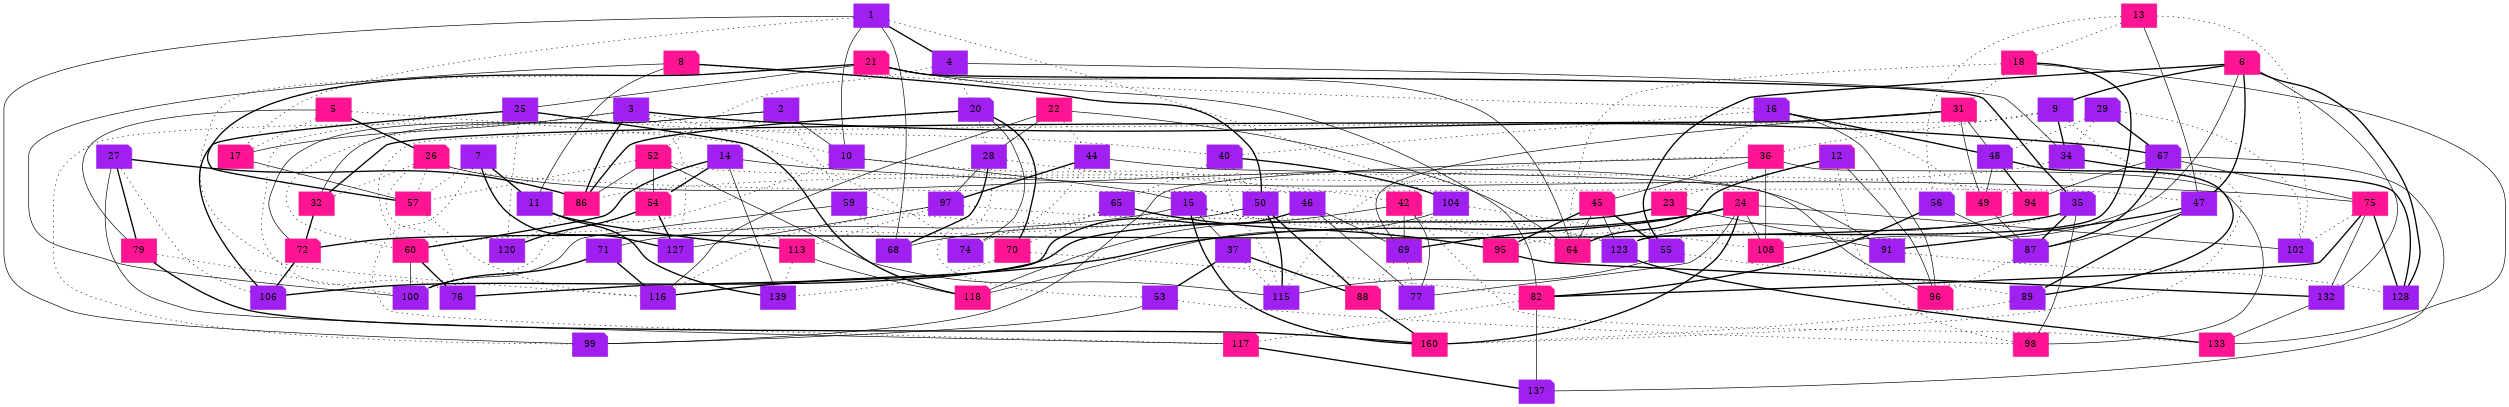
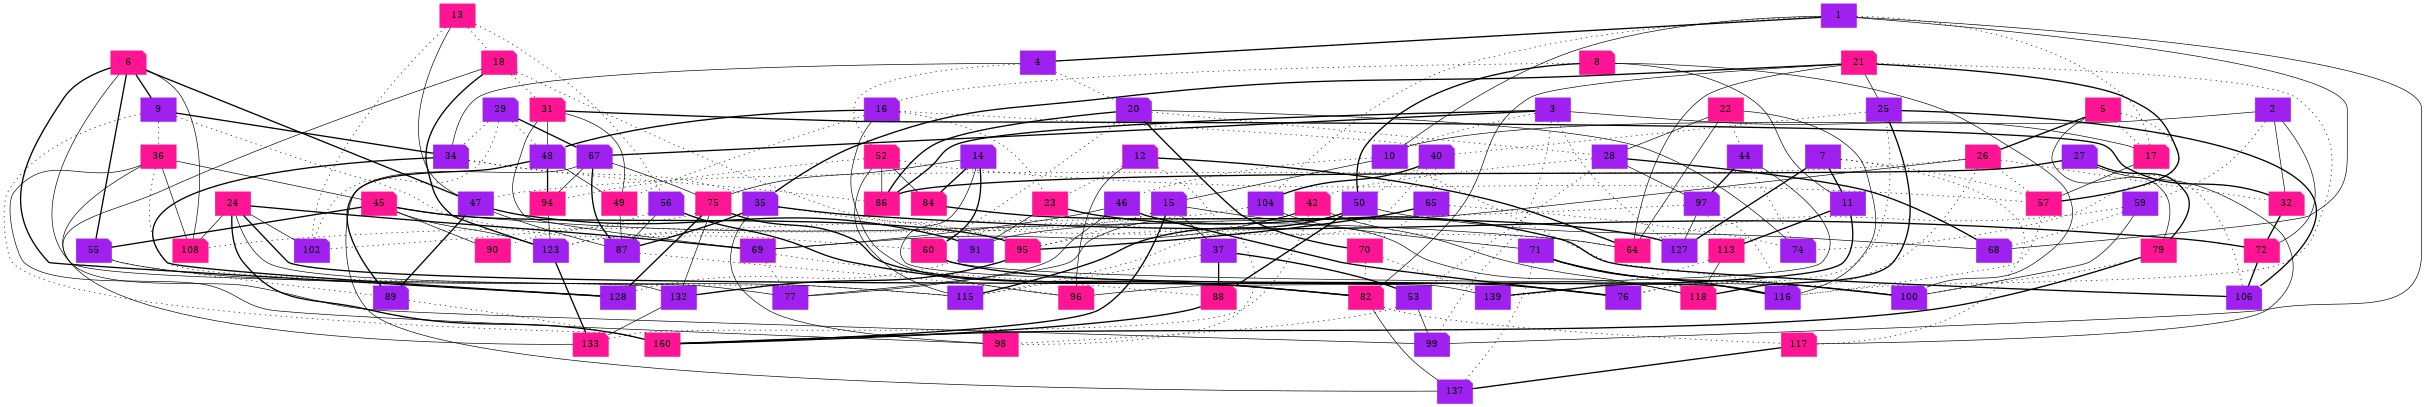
node "54": label "54" -> "84"
node "90": added
node "120": removed
edge "71" -- "137": added
